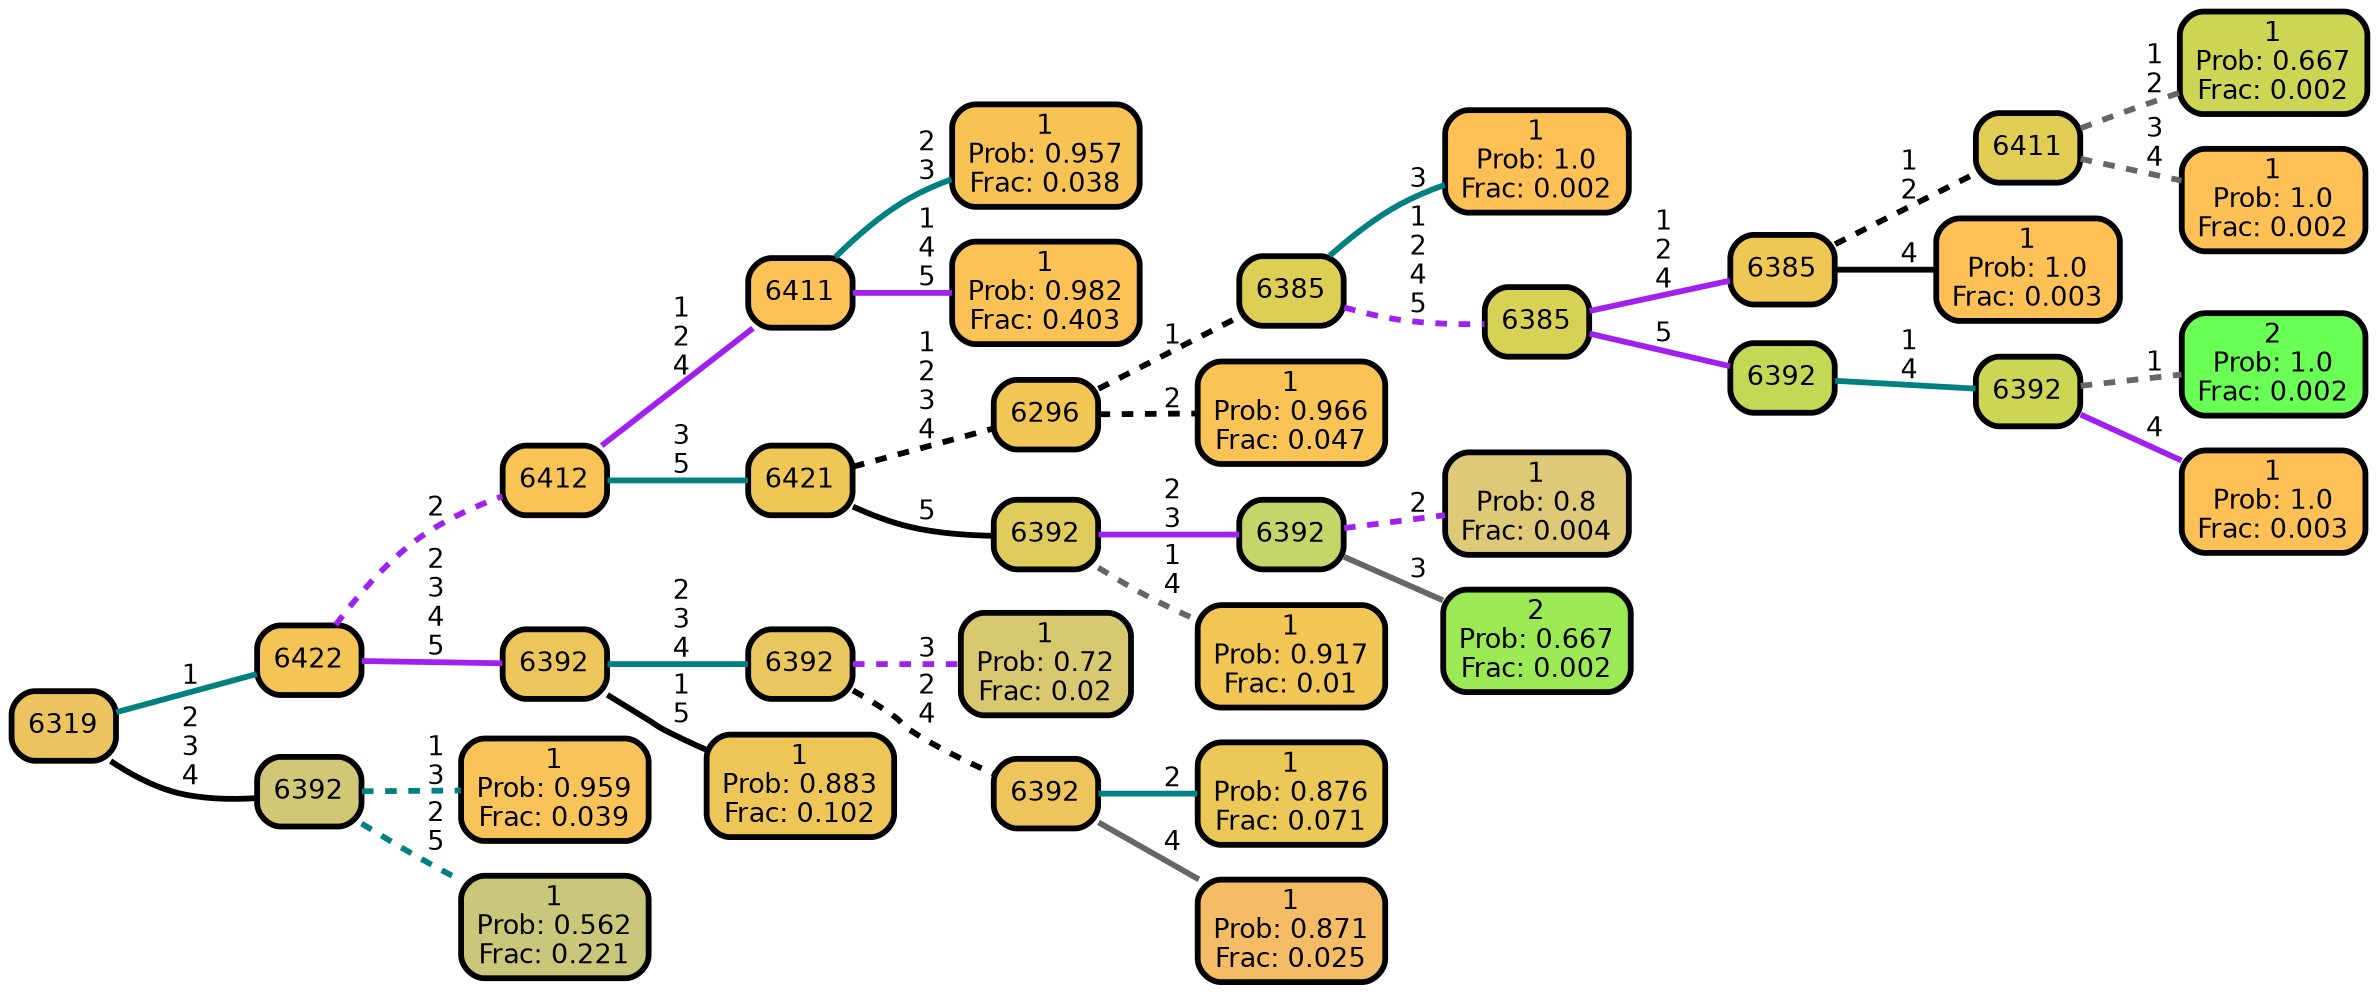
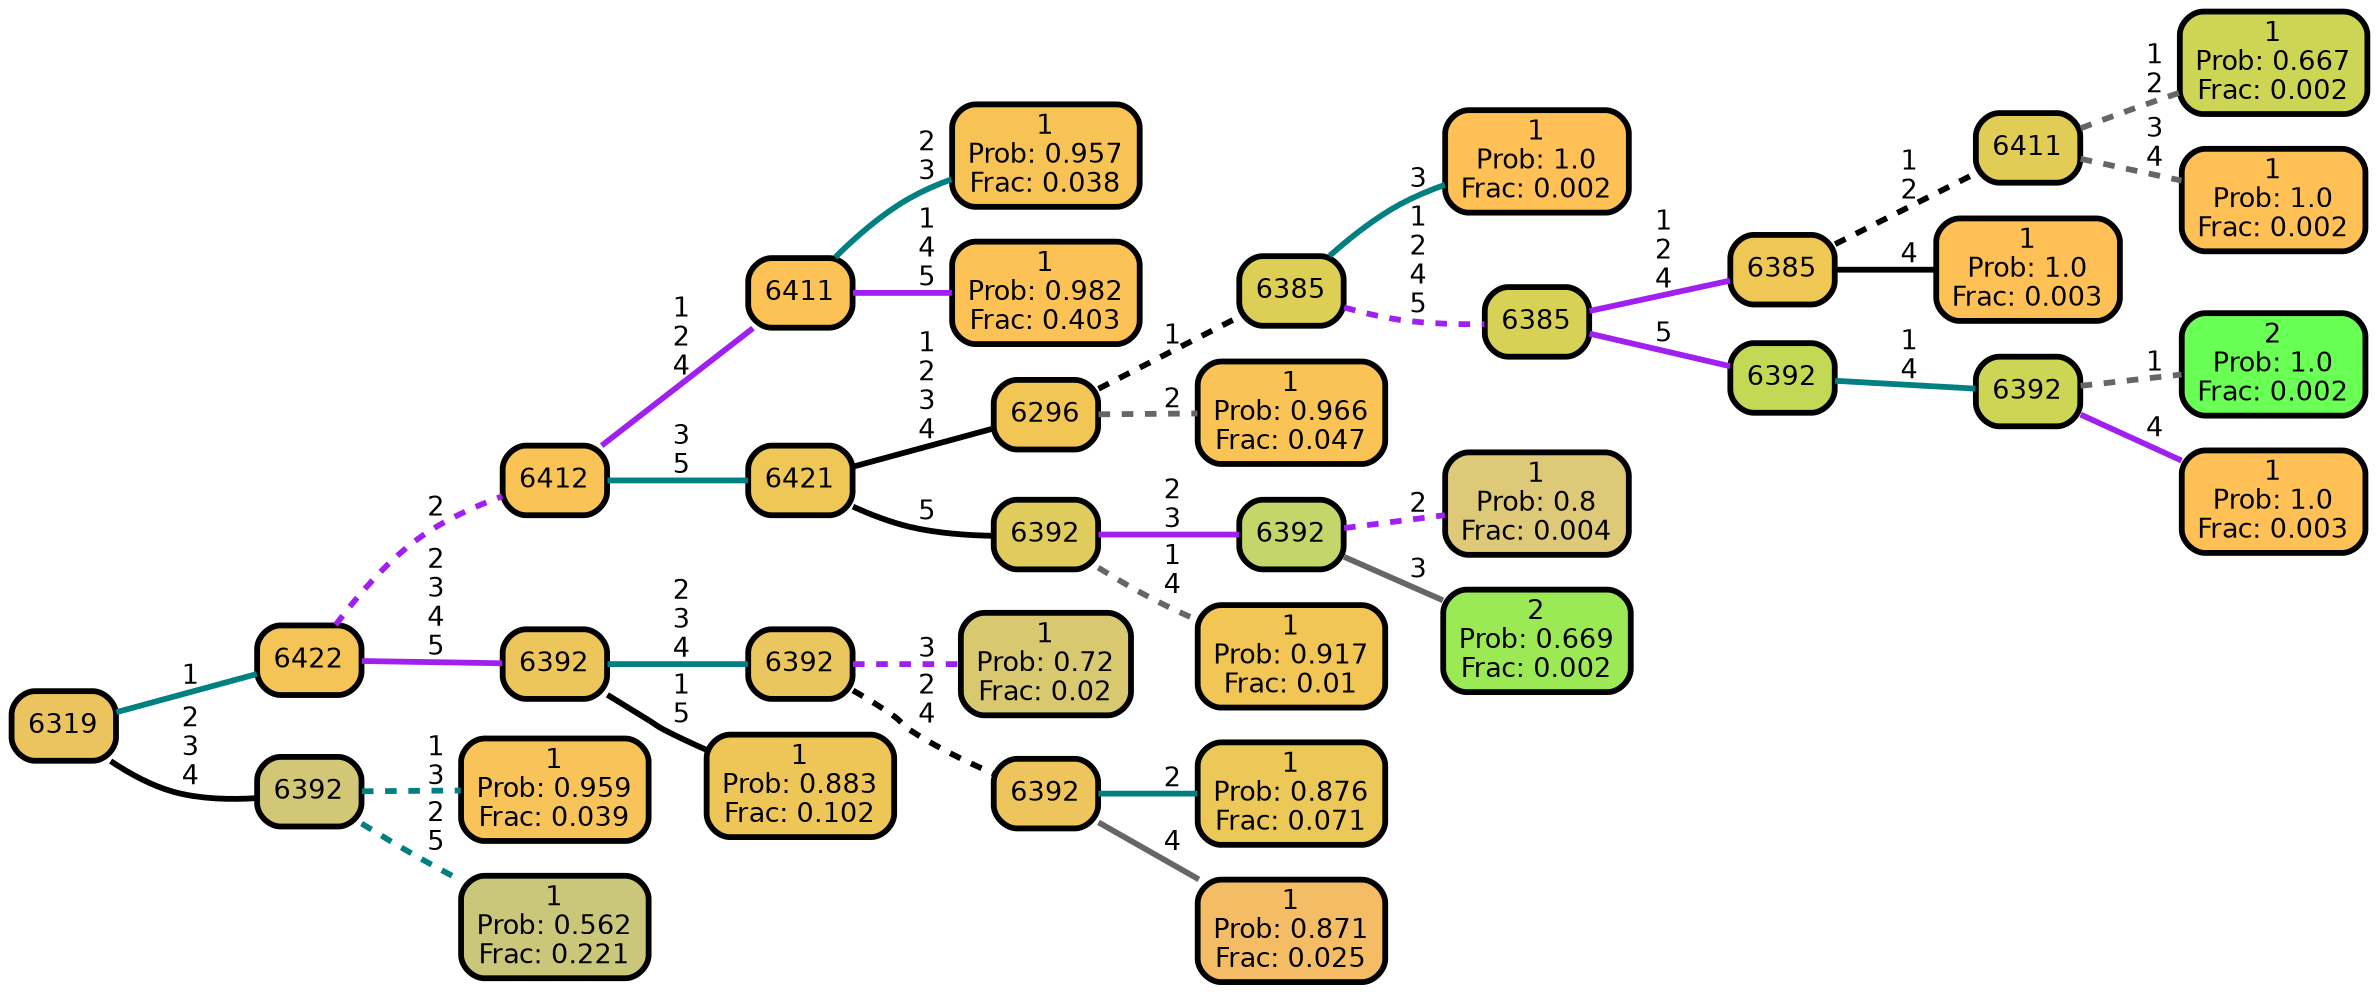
edge "1 Prob: 0.966 Frac: 0.047" -- "6296": color black -> gray40
edge "6296" -- "6421": style dashed -> solid
node "2 Prob: 0.667 Frac: 0.002": label "2 Prob: 0.667 Frac: 0.002" -> "2 Prob: 0.669 Frac: 0.002"
